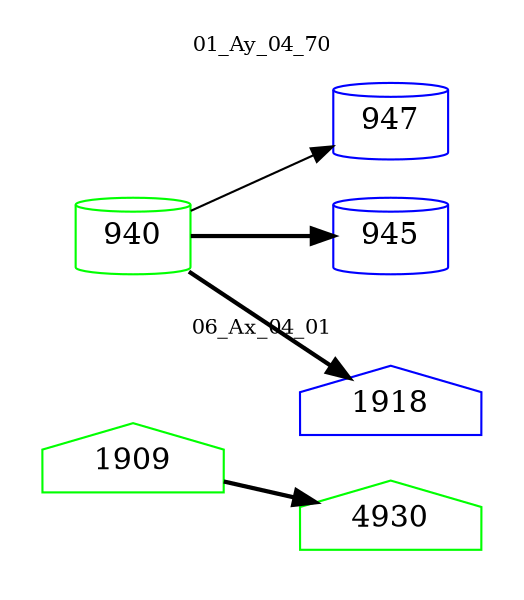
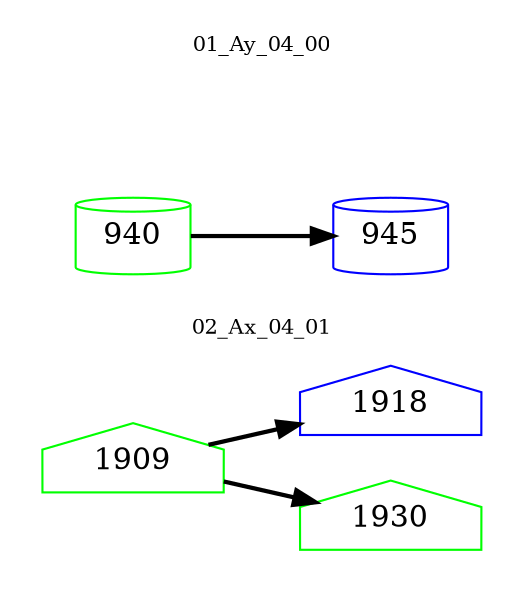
cluster "01_Ay_04_70": label "01_Ay_04_70" -> "01_Ay_04_00"
node "947": removed
edge "940" -> "1918": now "1909" -> "1918"
cluster "06_Ax_04_01": label "06_Ax_04_01" -> "02_Ax_04_01"
node "4930": label "4930" -> "1930"
